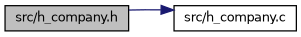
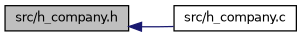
edge "src/h_company.h" -> "src/h_company.c": reversed
